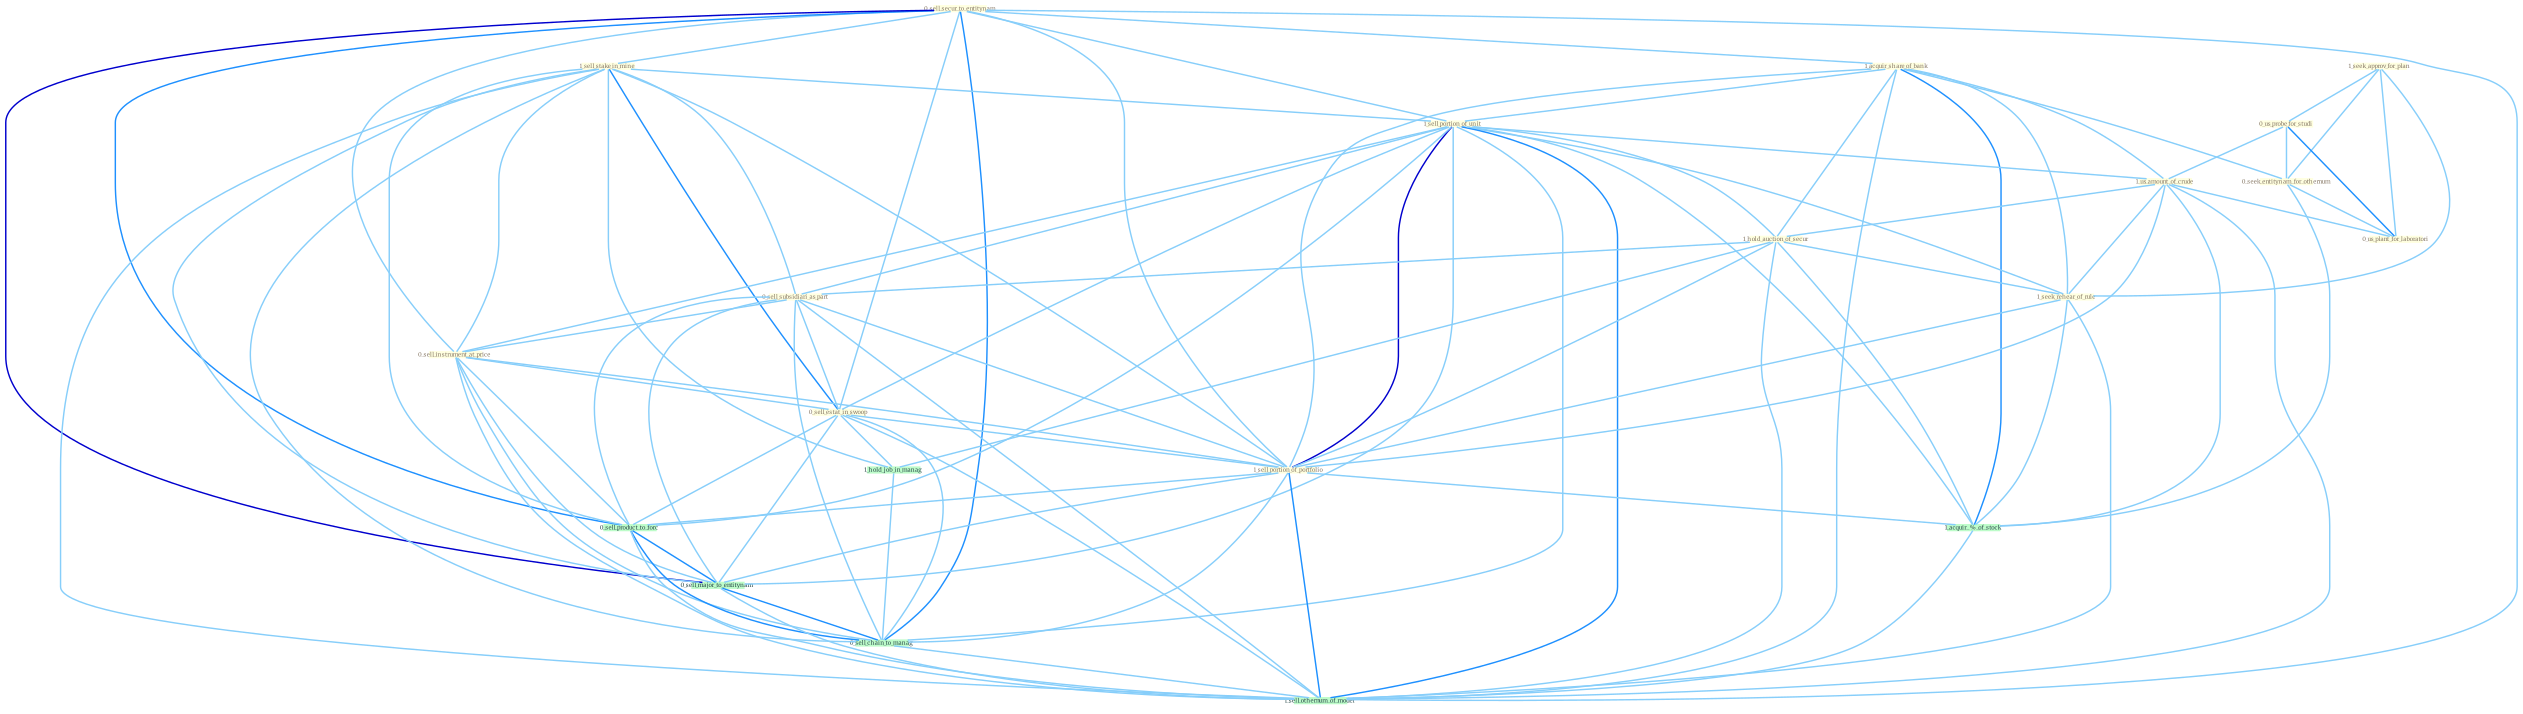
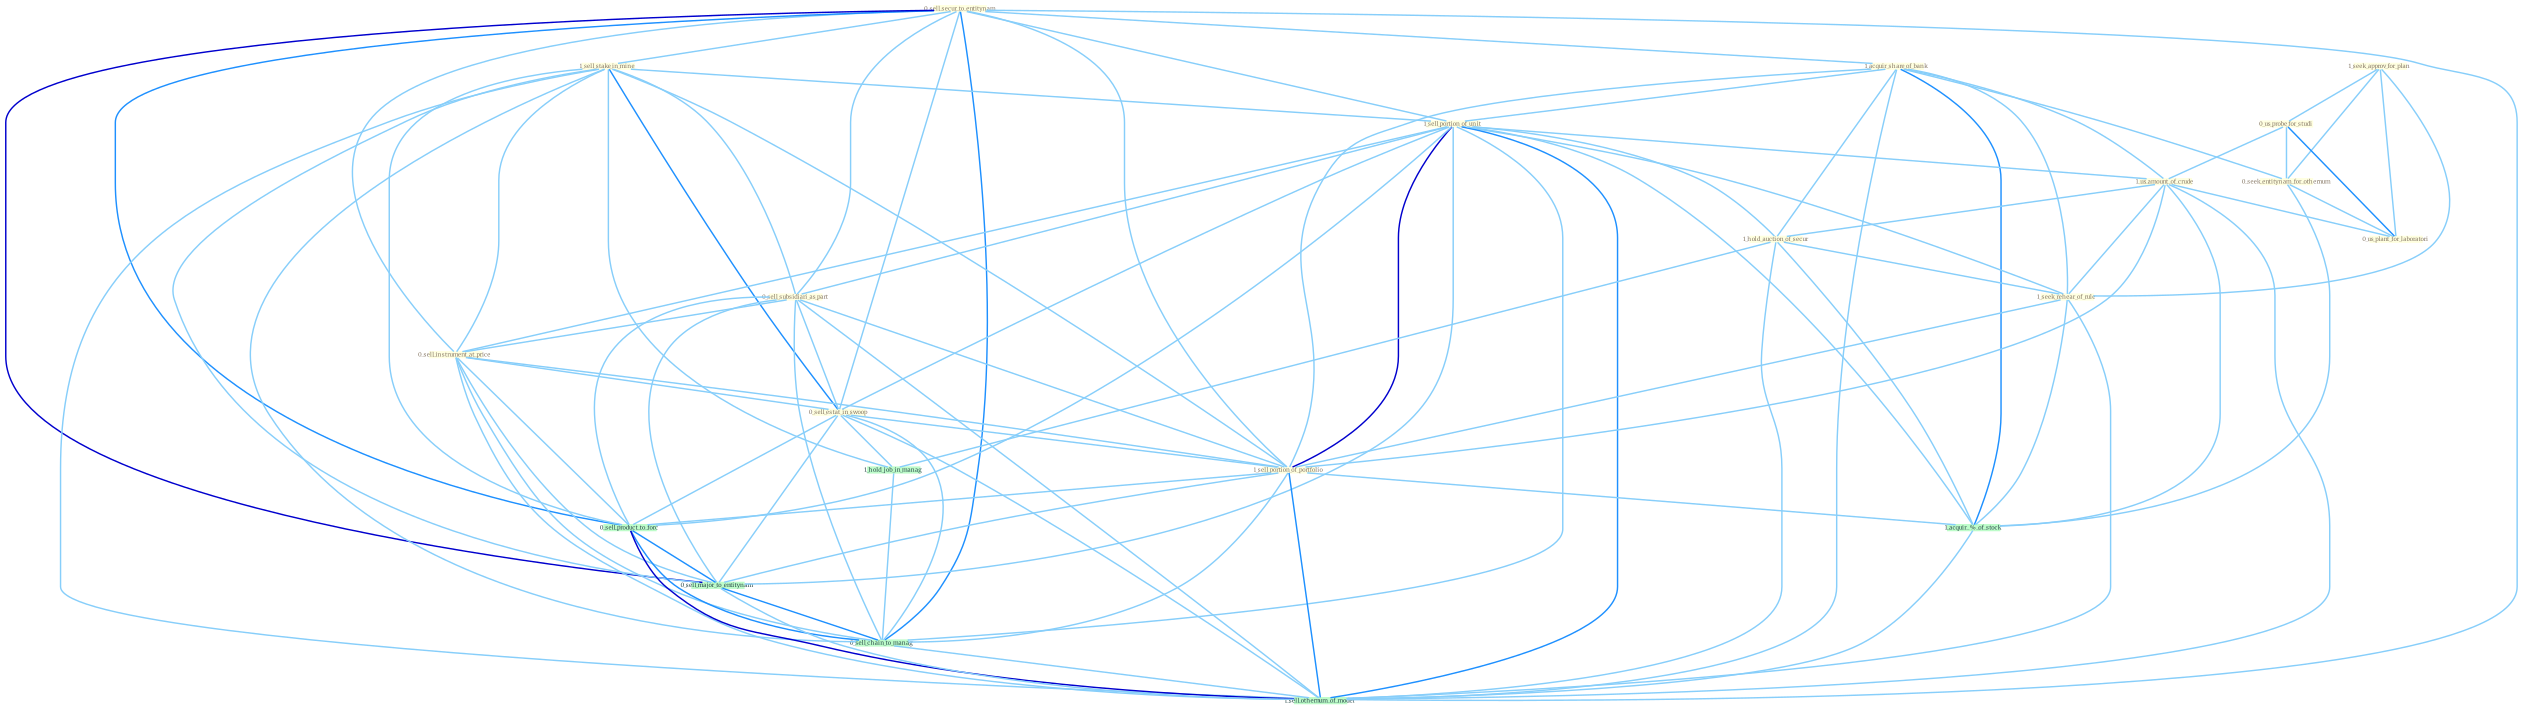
edge "1_hold_auction_of_secur" -- "0_sell_subsidiari_as_part": now "0_sell_secur_to_entitynam" -- "0_sell_subsidiari_as_part"
edge "1_hold_auction_of_secur" -- "1_sell_portion_of_portfolio": removed
edge "0_sell_product_to_forc" -- "1_sell_othernum_of_model": color #87cefa -> #0000cd
